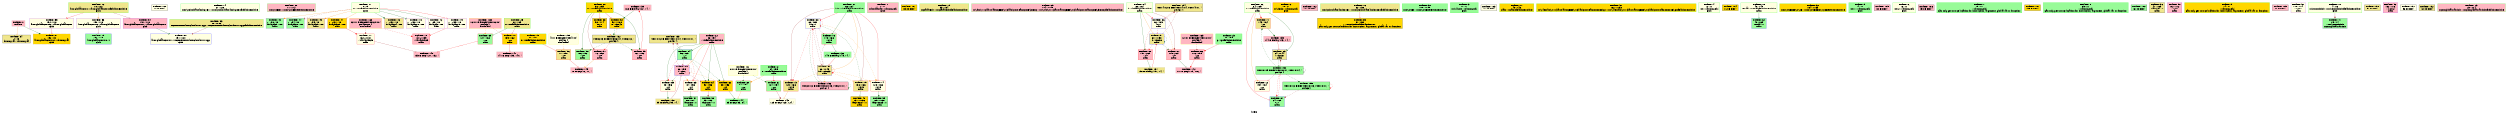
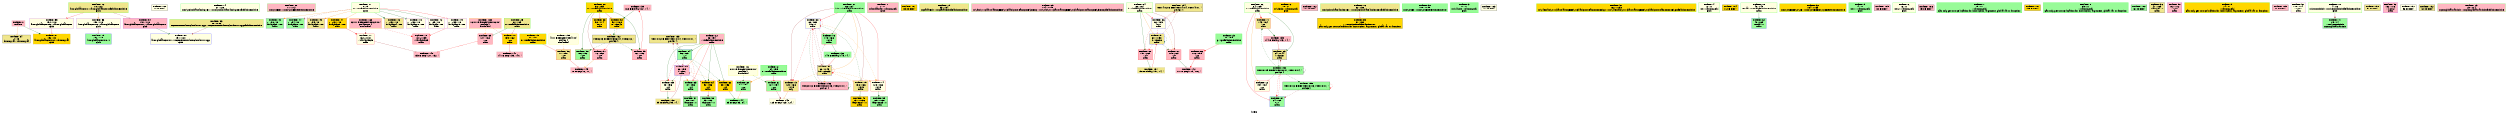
node "NodeID: 17": removed
node "NodeID: 69": fillcolor palegreen -> lightpink
node "NodeID: 163": removed
node "NodeID: 63": fillcolor lightyellow -> palegreen
node "NodeID: 73": text "main" -> "only"
